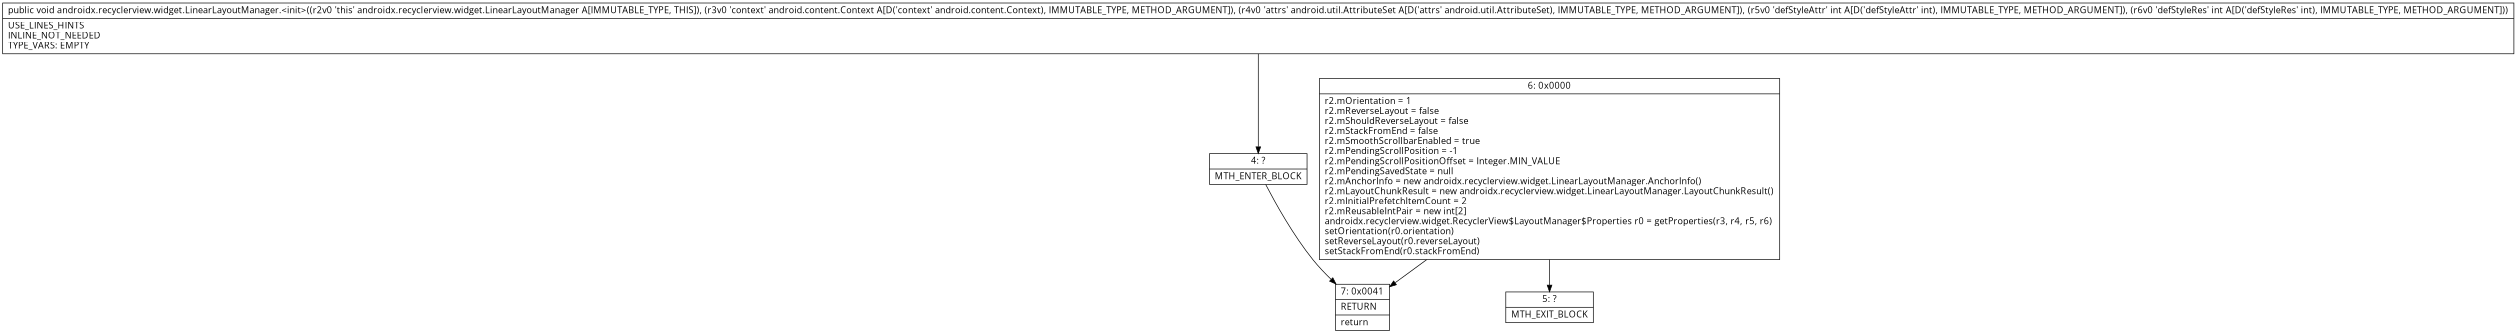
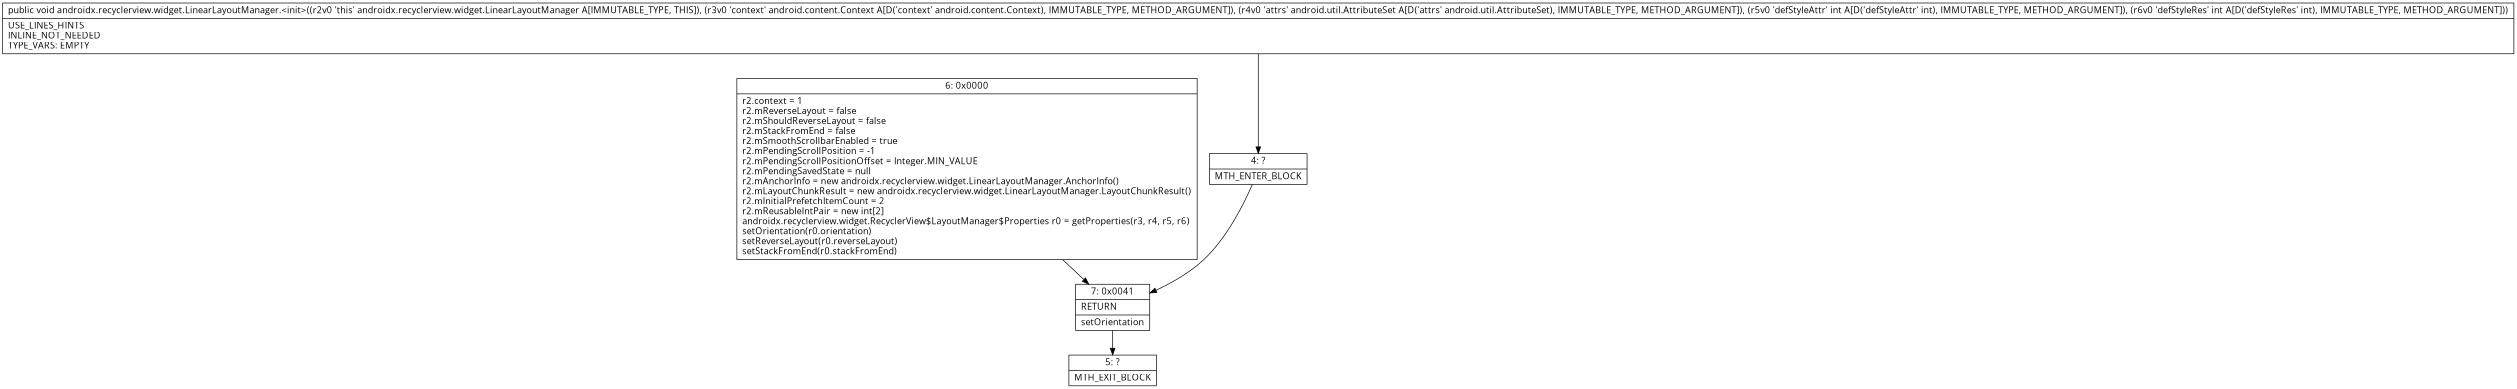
node "6: 0x0000": text "r2.mOrientation = 1" -> "r2.context = 1"
edge "6: 0x0000" -> "5: ?": now "7: 0x0041" -> "5: ?"
node "7: 0x0041": text "return" -> "setOrientation"
